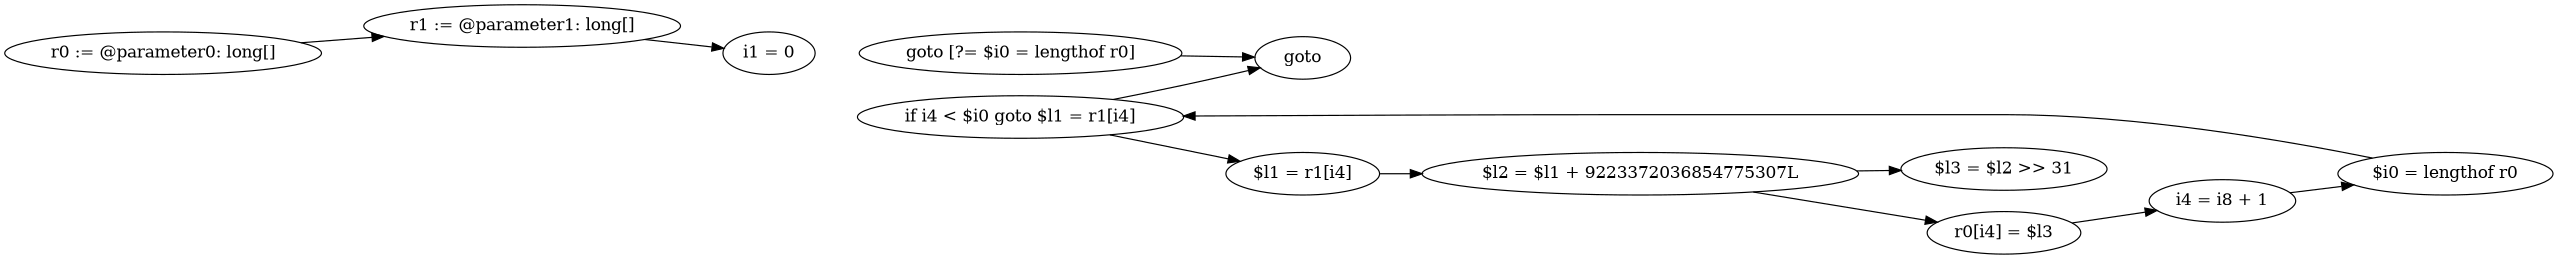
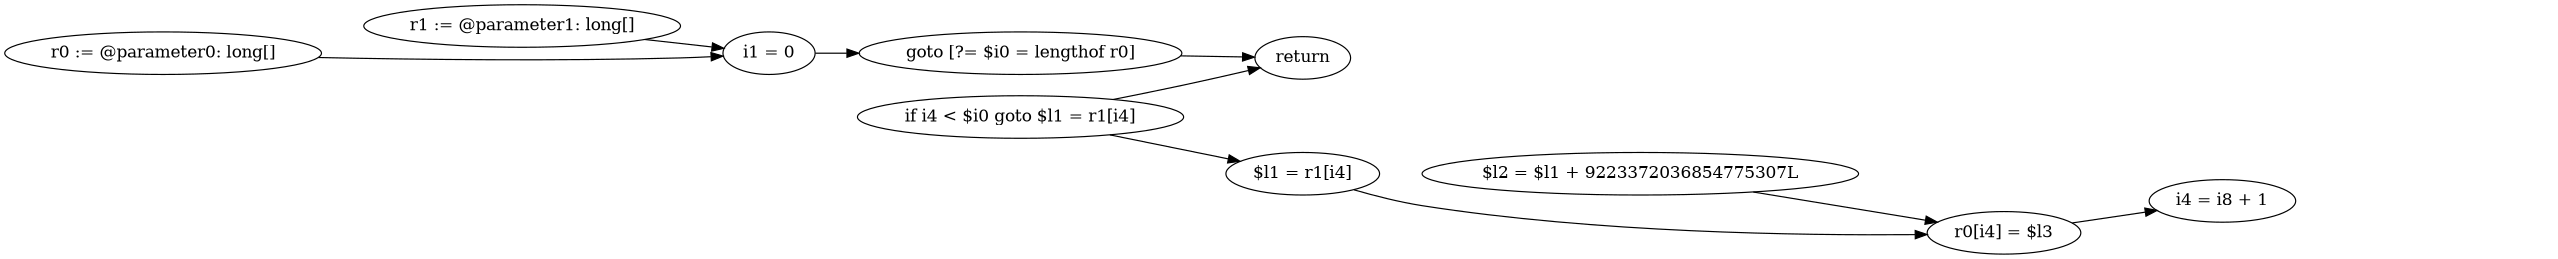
edge "r0 := @parameter0: long[]" -> "r1 := @parameter1: long[]": now "r0 := @parameter0: long[]" -> "i1 = 0"
edge "i1 = 0" -> "goto [?= $i0 = lengthof r0]": added
node "goto": label "goto" -> "return"
node "$l3 = $l2 >> 31": removed
edge "$l1 = r1[i4]" -> "$l2 = $l1 + 9223372036854775307L": now "$l1 = r1[i4]" -> "r0[i4] = $l3"
node "$i0 = lengthof r0": removed
